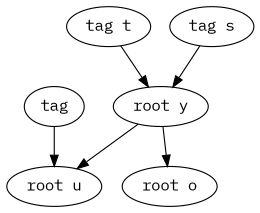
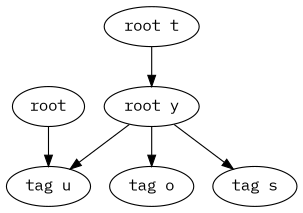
node "tag t": label "tag t" -> "root t"
edge "tag s" -> "root y": reversed
node "tag": label "tag" -> "root"
node "root u": label "root u" -> "tag u"
node "root o": label "root o" -> "tag o"
